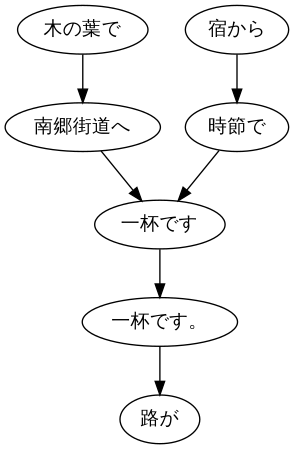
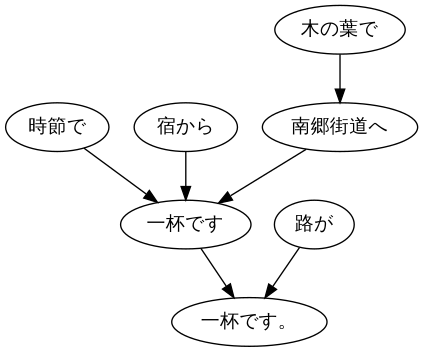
edge "宿から" -> "時節で": now "宿から" -> "一杯です"
edge "一杯です。" -> "路が": reversed
